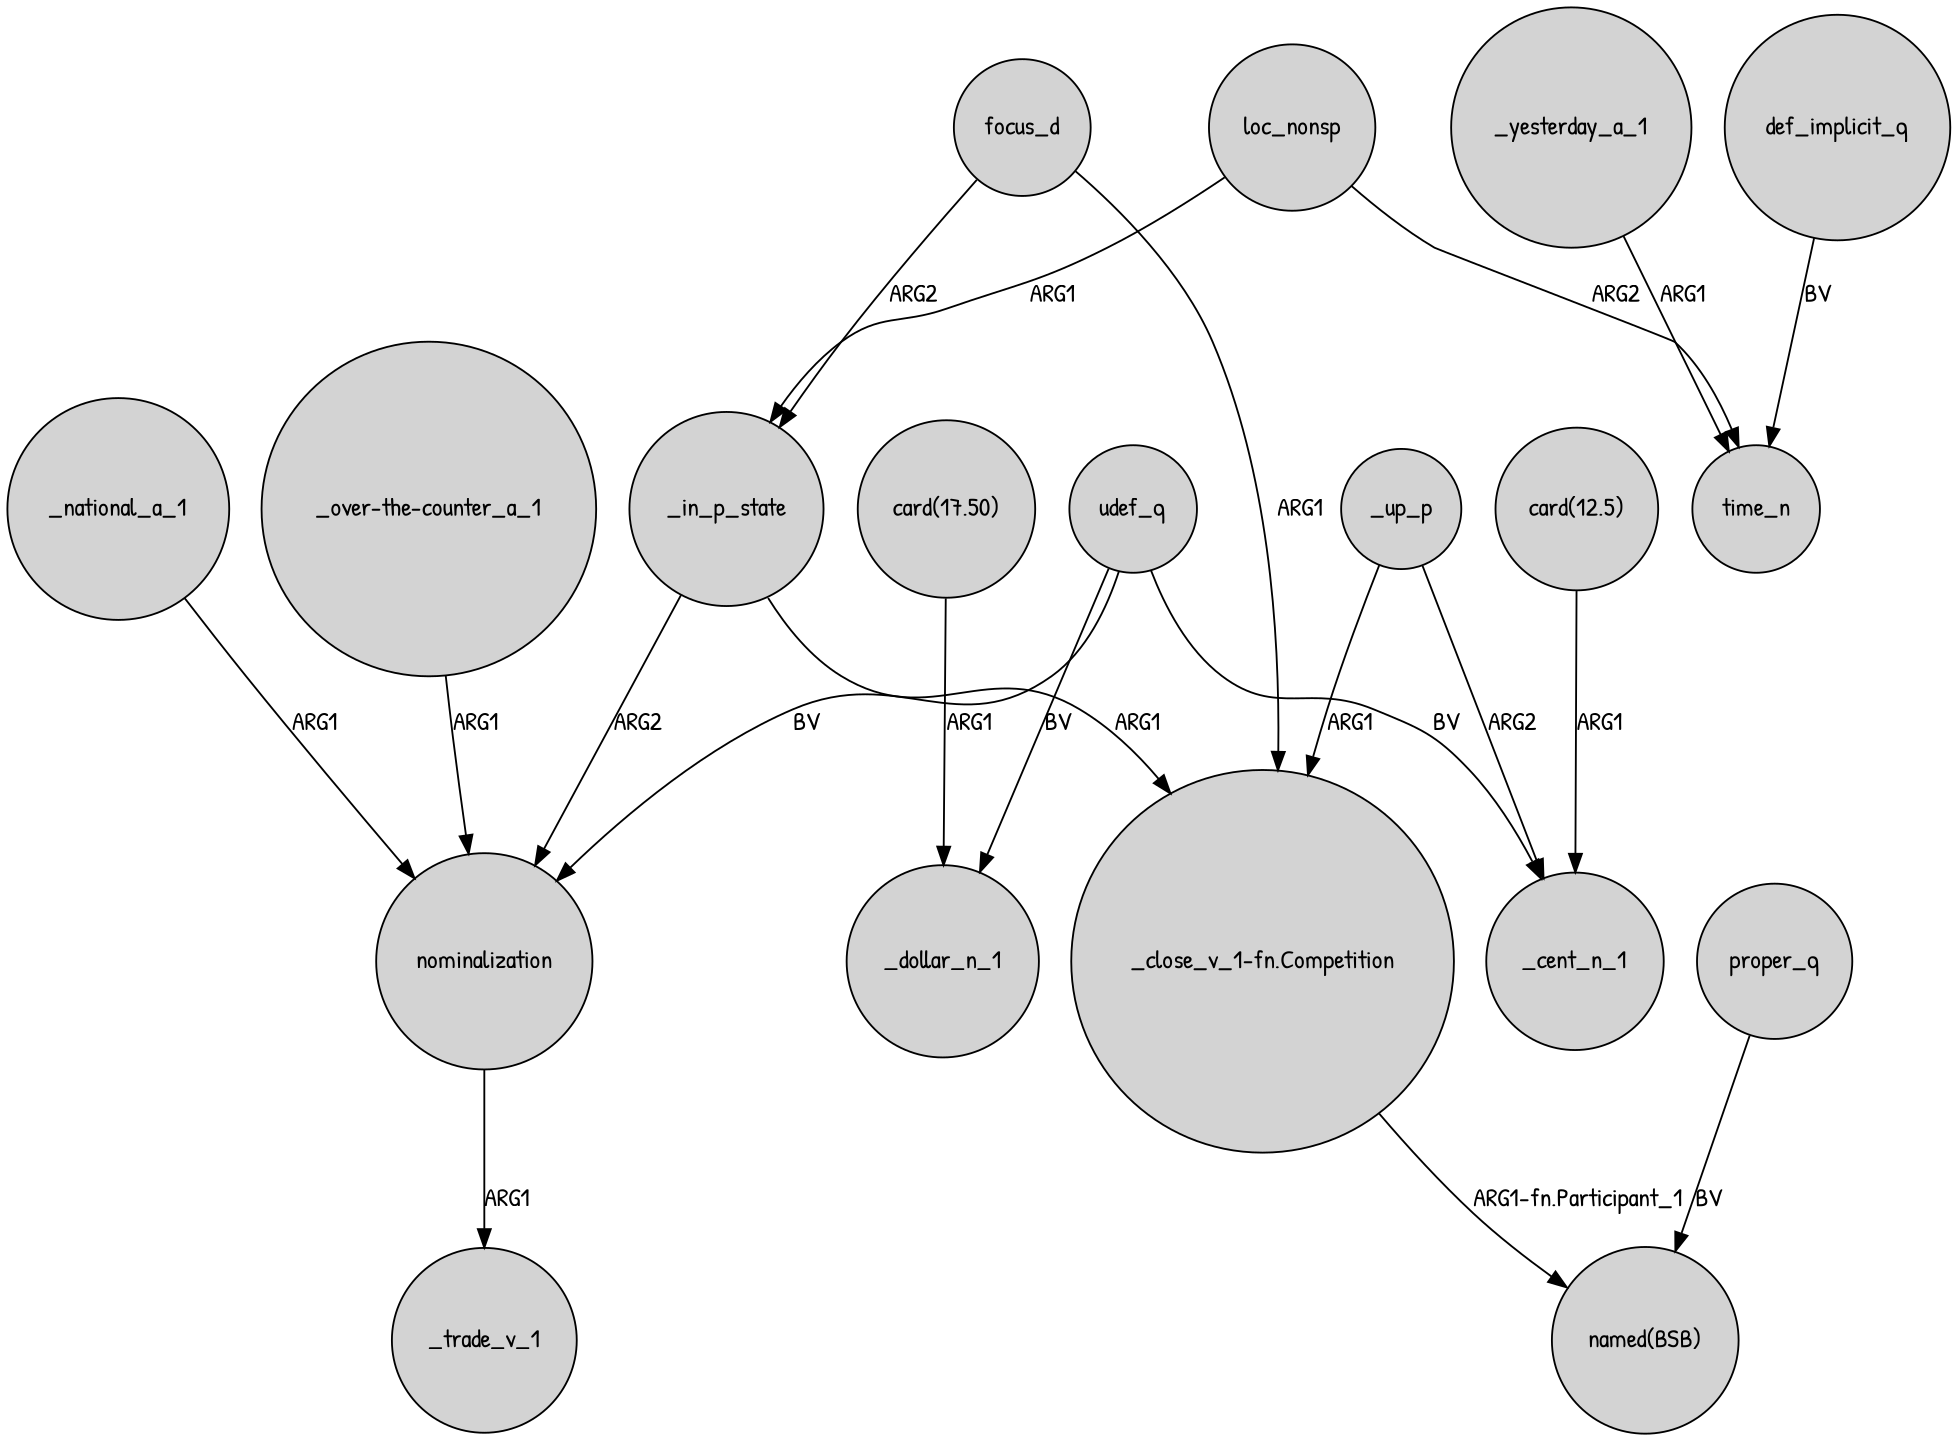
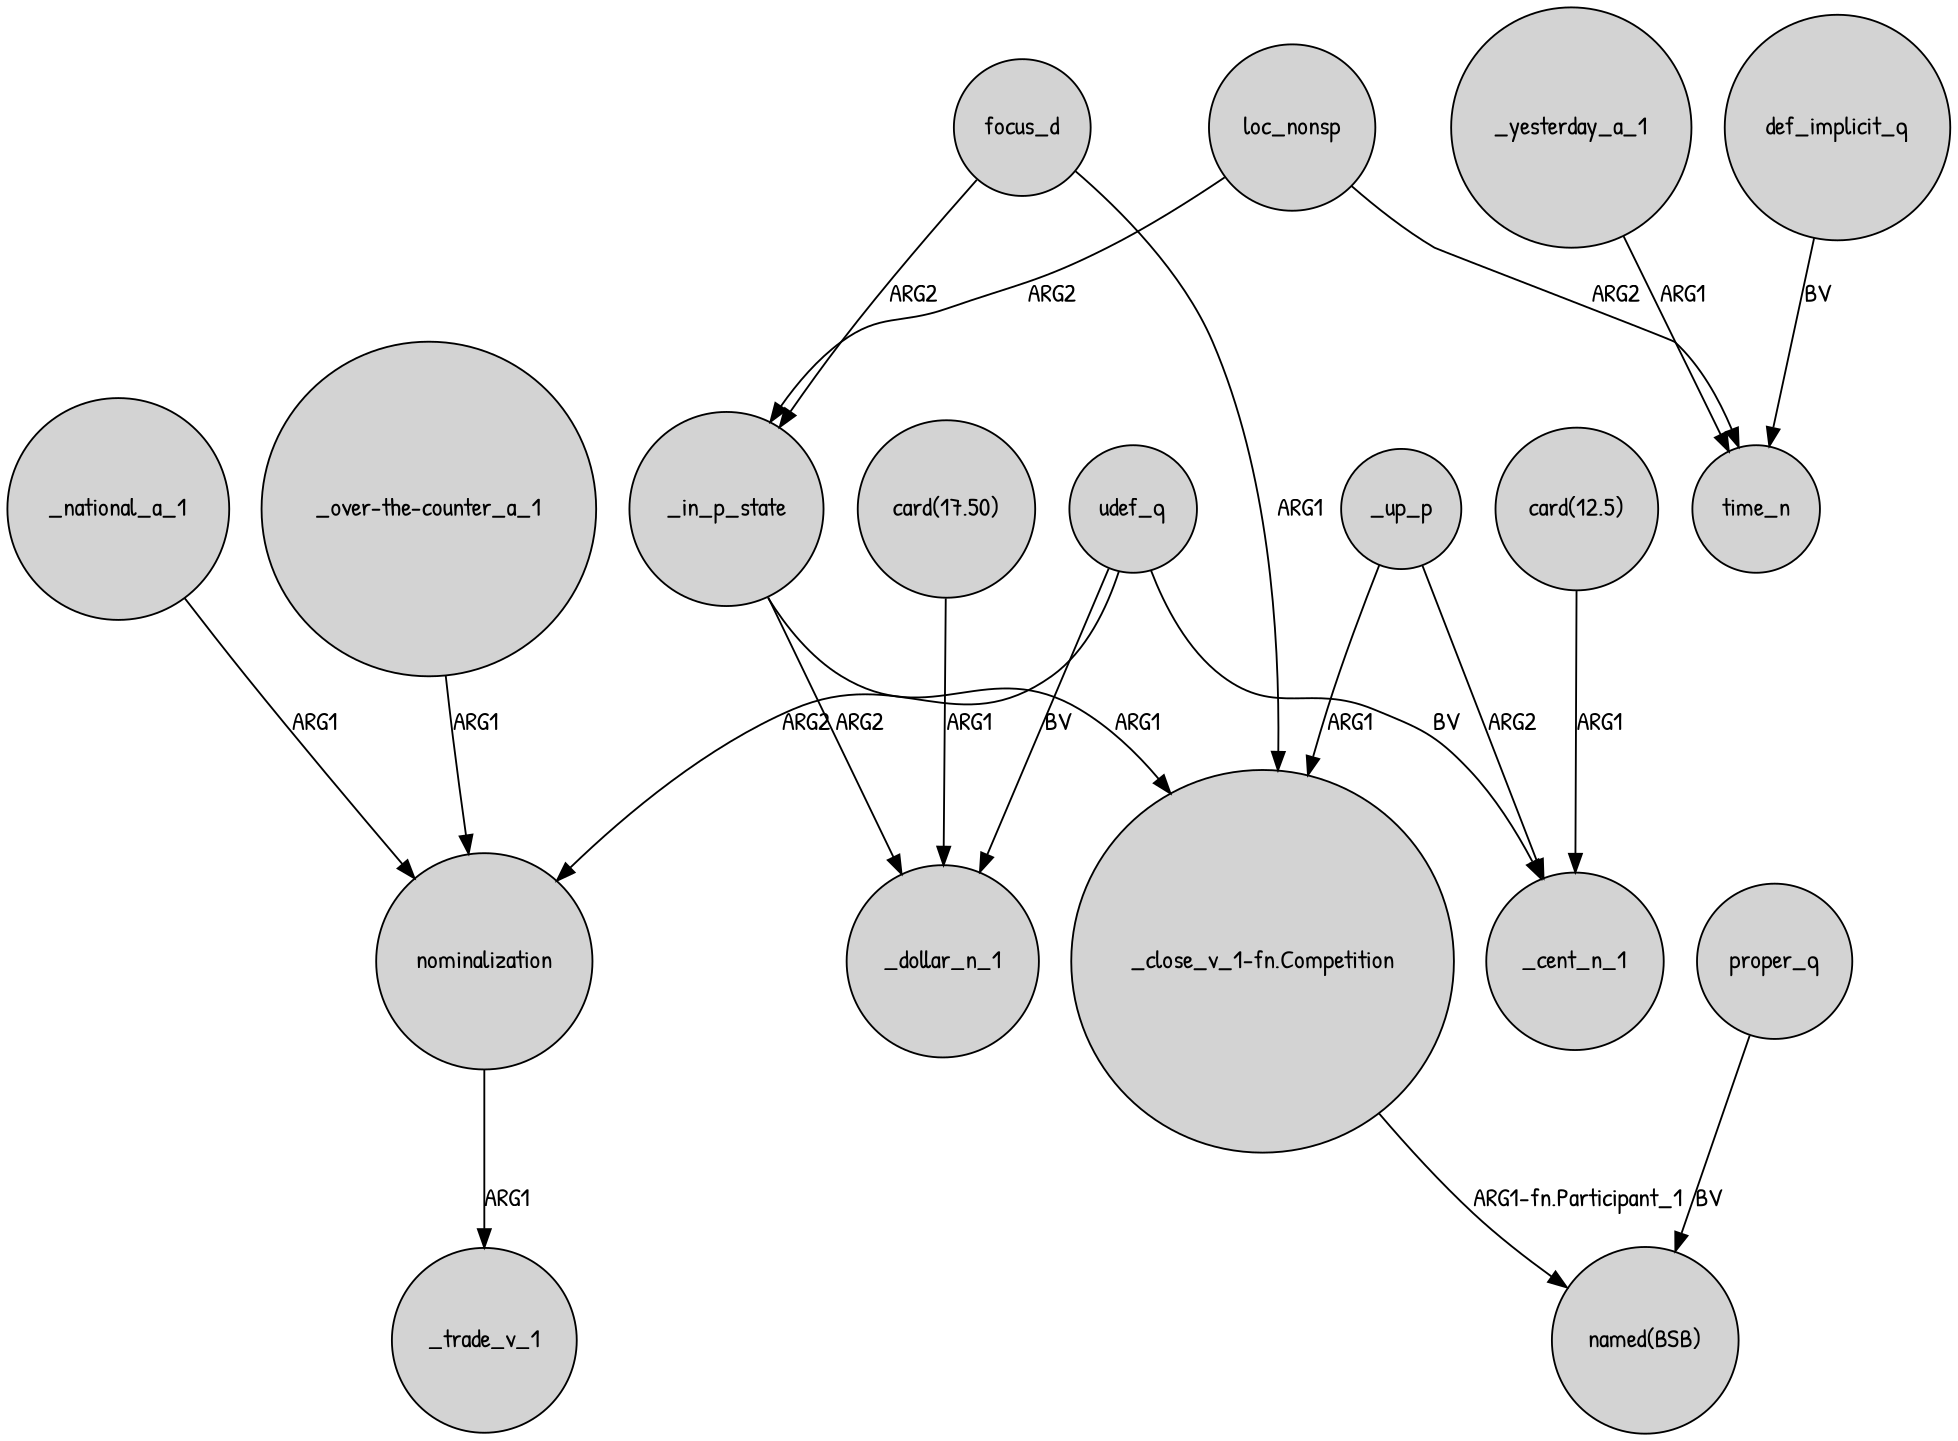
edge "loc_nonsp" -> "_in_p_state": label "ARG1" -> "ARG2"
edge "_in_p_state" -> "nominalization": now "_in_p_state" -> "_dollar_n_1"
edge "udef_q" -> "nominalization": label "BV" -> "ARG2"
